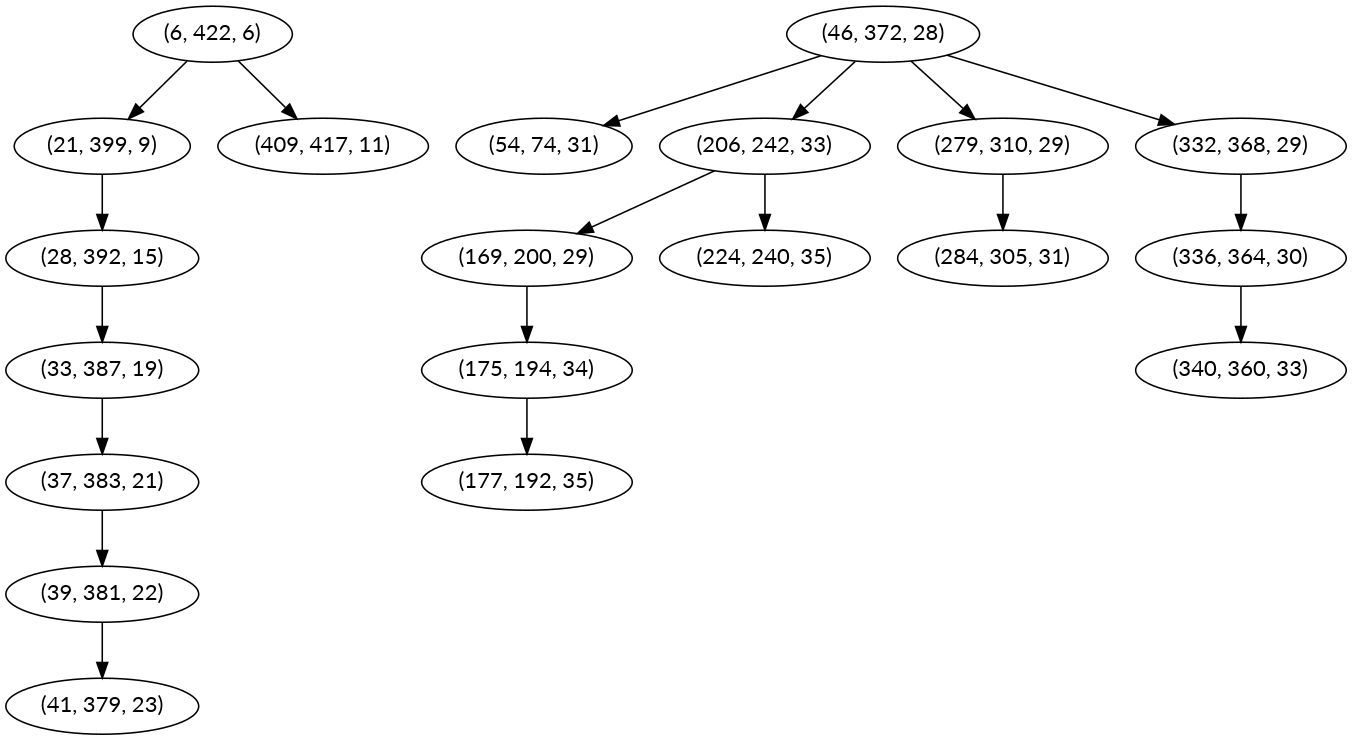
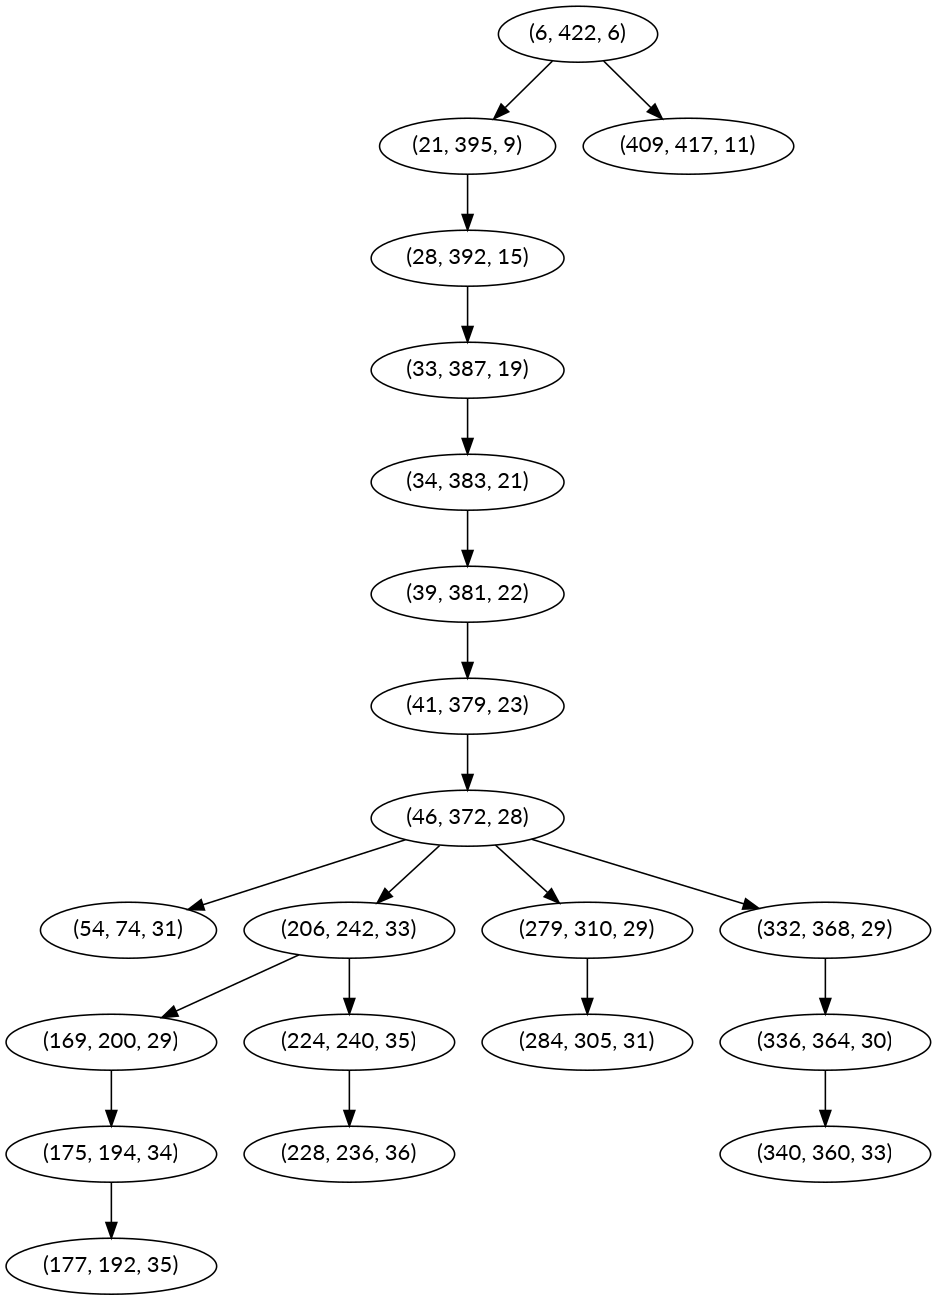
node "(21, 399, 9)": label "(21, 399, 9)" -> "(21, 395, 9)"
node "(37, 383, 21)": label "(37, 383, 21)" -> "(34, 383, 21)"
edge "(41, 379, 23)" -> "(46, 372, 28)": added
node "(228, 236, 36)": added
